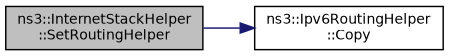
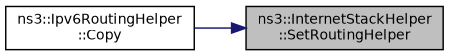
edge "ns3::InternetStackHelper ::SetRoutingHelper" -> "ns3::Ipv6RoutingHelper ::Copy": reversed
